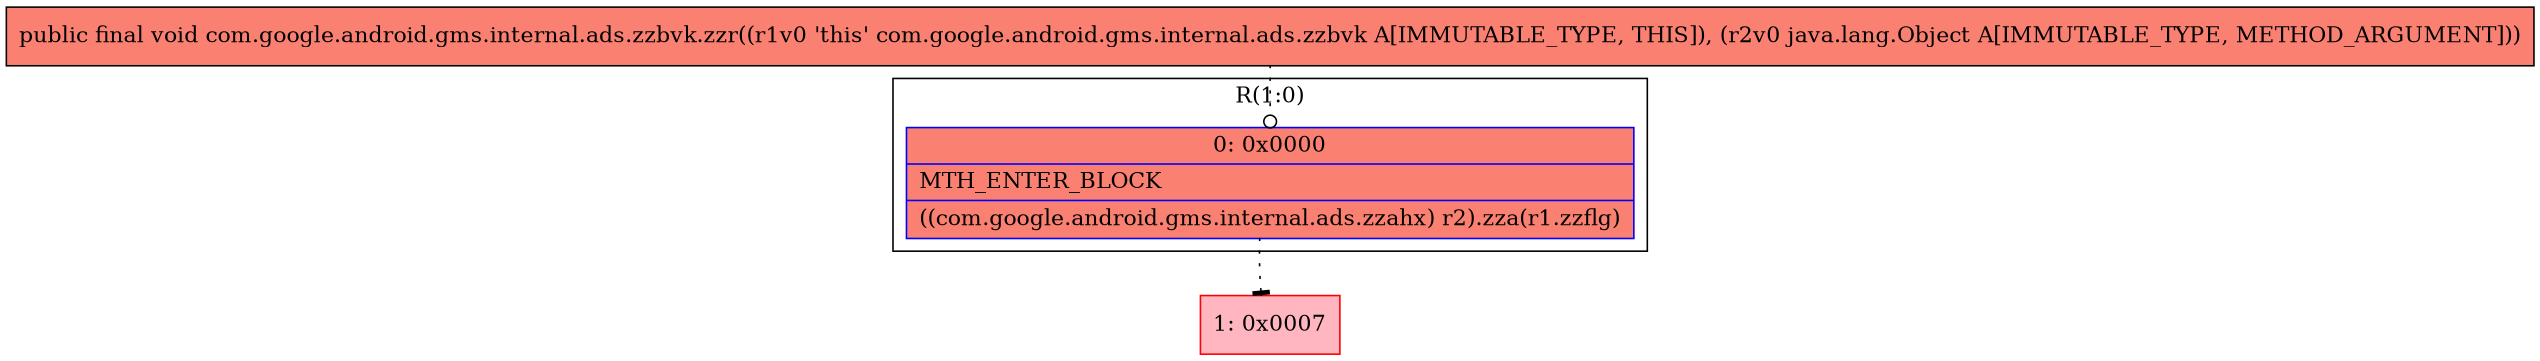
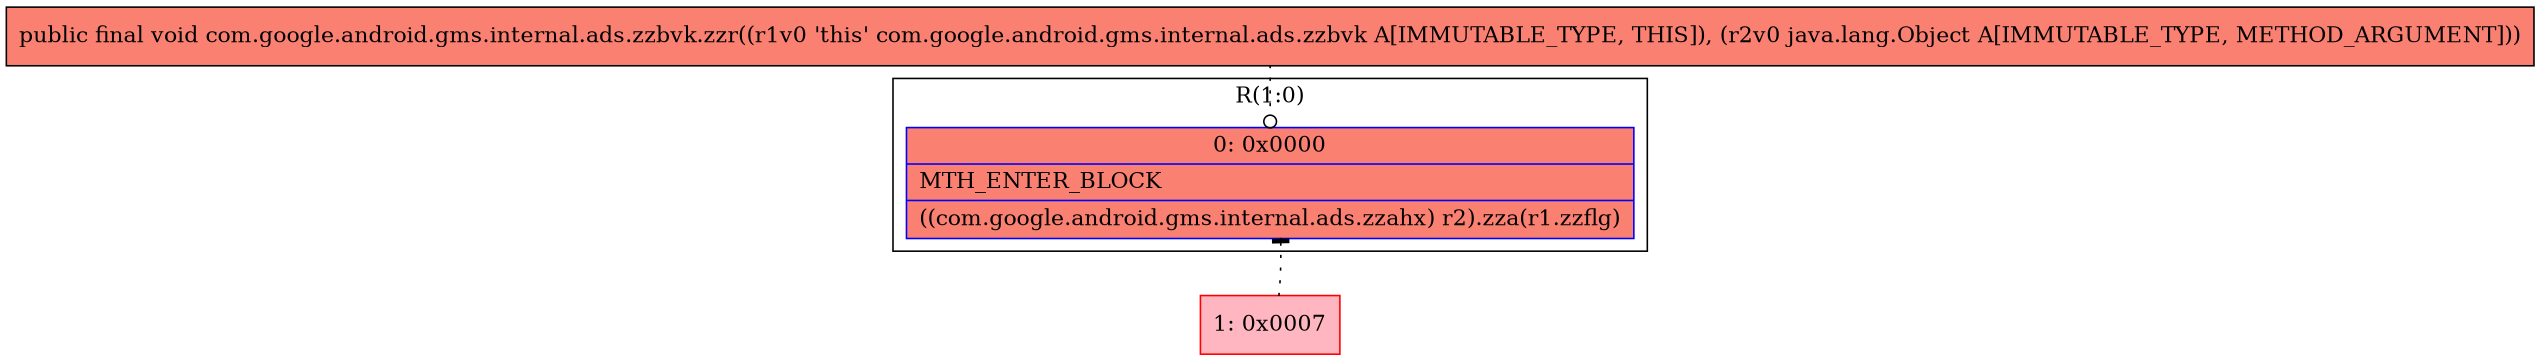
edge "0: 0x0000" -> "1: 0x0007": reversed
